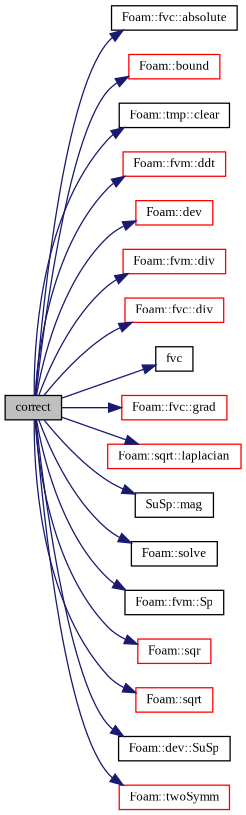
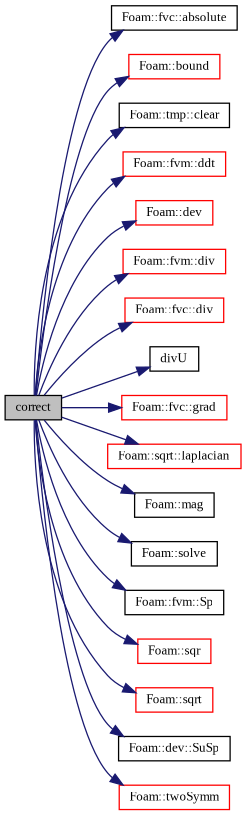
node "fvc": label "fvc" -> "divU"
node "SuSp::mag": label "SuSp::mag" -> "Foam::mag"
